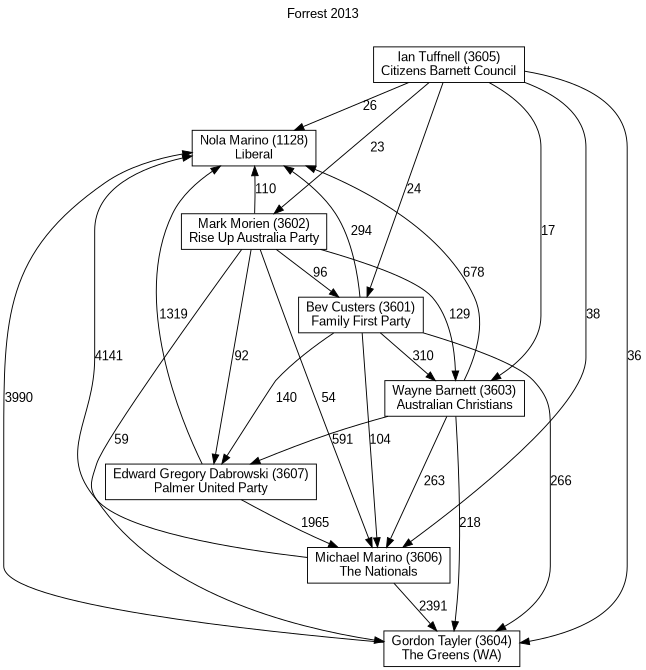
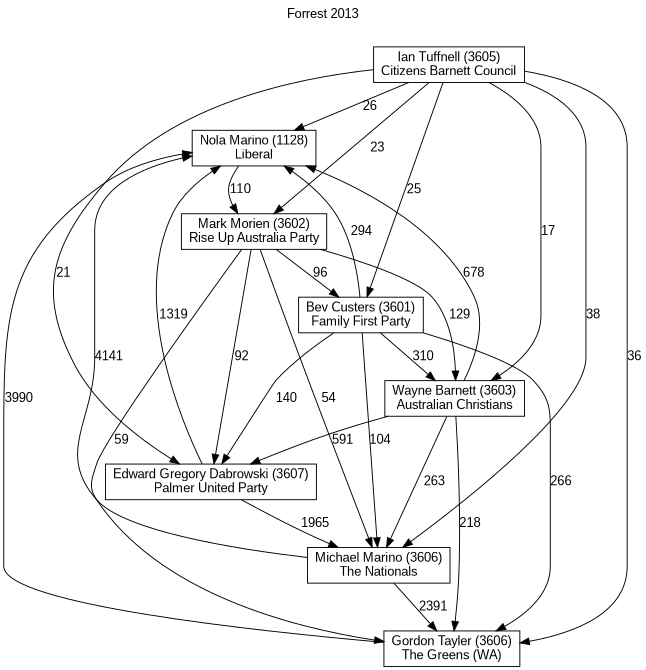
edge "Ian Tuffnell (3605) Citizens Barnett Council" -> "Bev Custers (3601) Family First Party": label "24" -> "25"
edge "Mark Morien (3602) Rise Up Australia Party" -> "Nola Marino (1128) Liberal": reversed
edge "Ian Tuffnell (3605) Citizens Barnett Council" -> "Edward Gregory Dabrowski (3607) Palmer United Party": added, label "21"
node "Gordon Tayler (3604) The Greens (WA)": label "Gordon Tayler (3604) The Greens (WA)" -> "Gordon Tayler (3606) The Greens (WA)"
